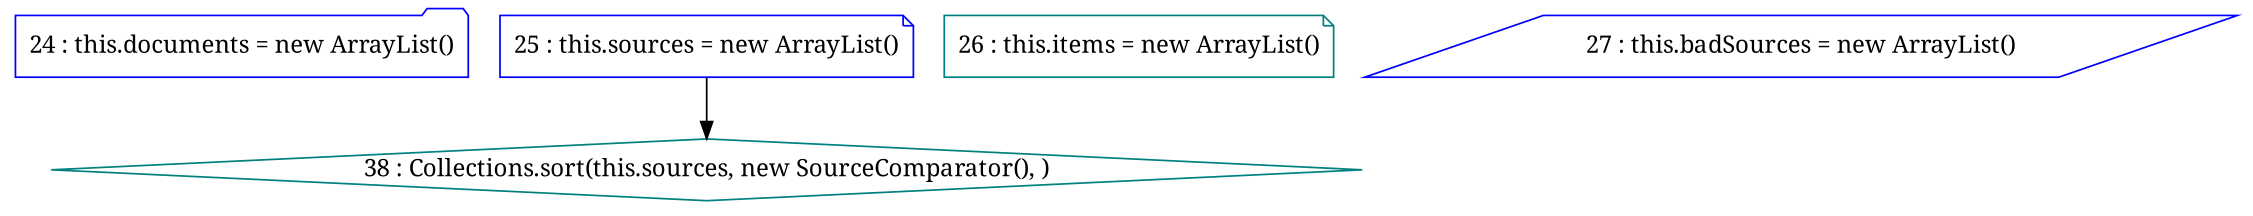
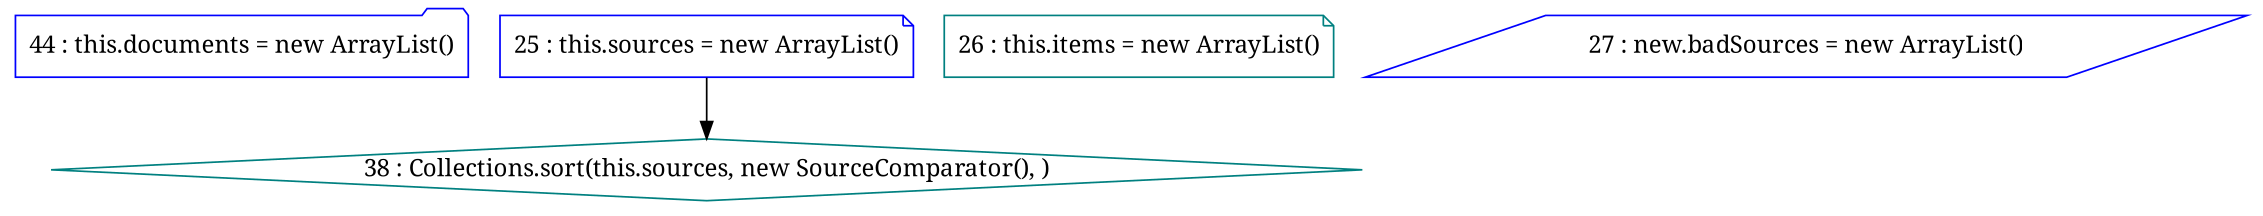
node "24 : this.documents = new ArrayList()": label "24 : this.documents = new ArrayList()" -> "44 : this.documents = new ArrayList()"
node "27 : this.badSources = new ArrayList()": label "27 : this.badSources = new ArrayList()" -> "27 : new.badSources = new ArrayList()"
